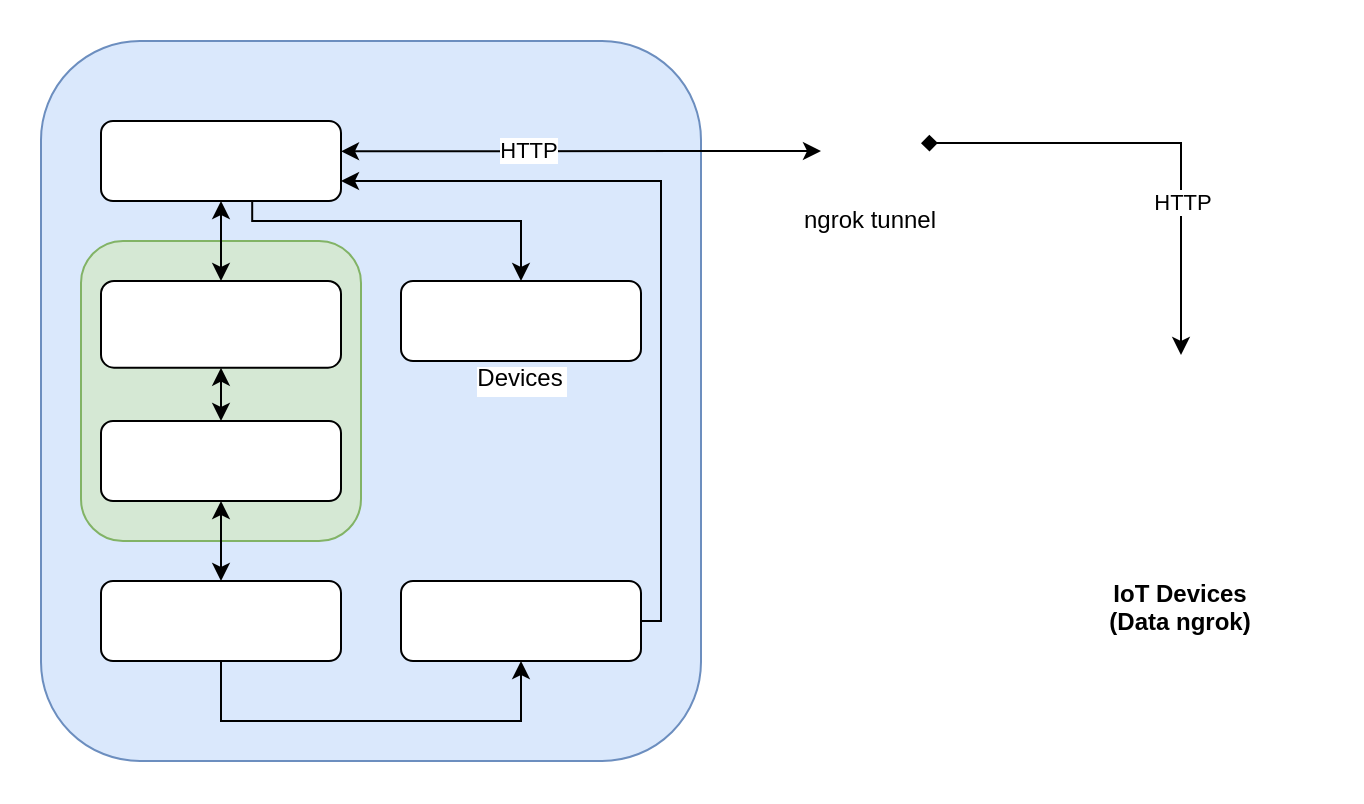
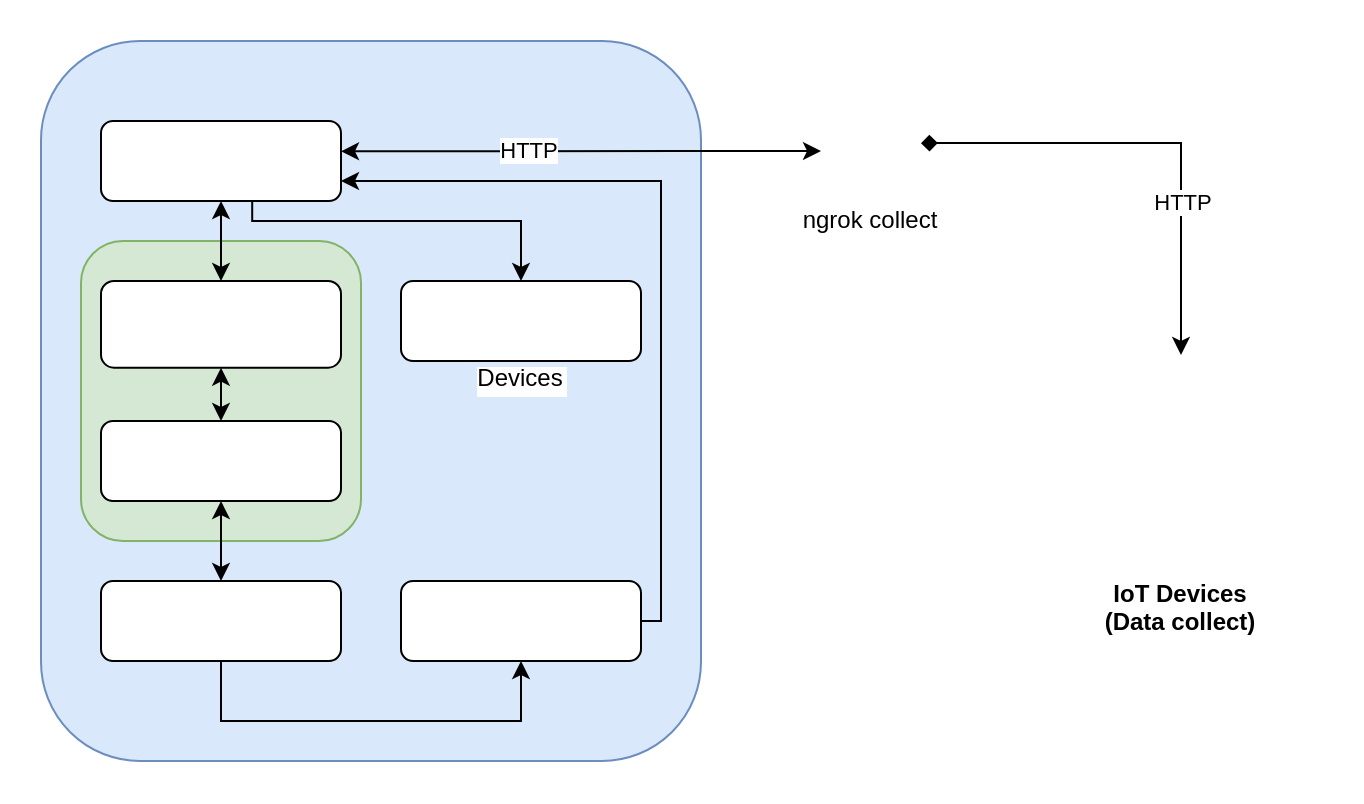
node "ngrok tunnel": label "ngrok tunnel" -> "ngrok collect"
node "IoT Devices (Data ngrok)": label "IoT Devices (Data ngrok)" -> "IoT Devices (Data collect)"
